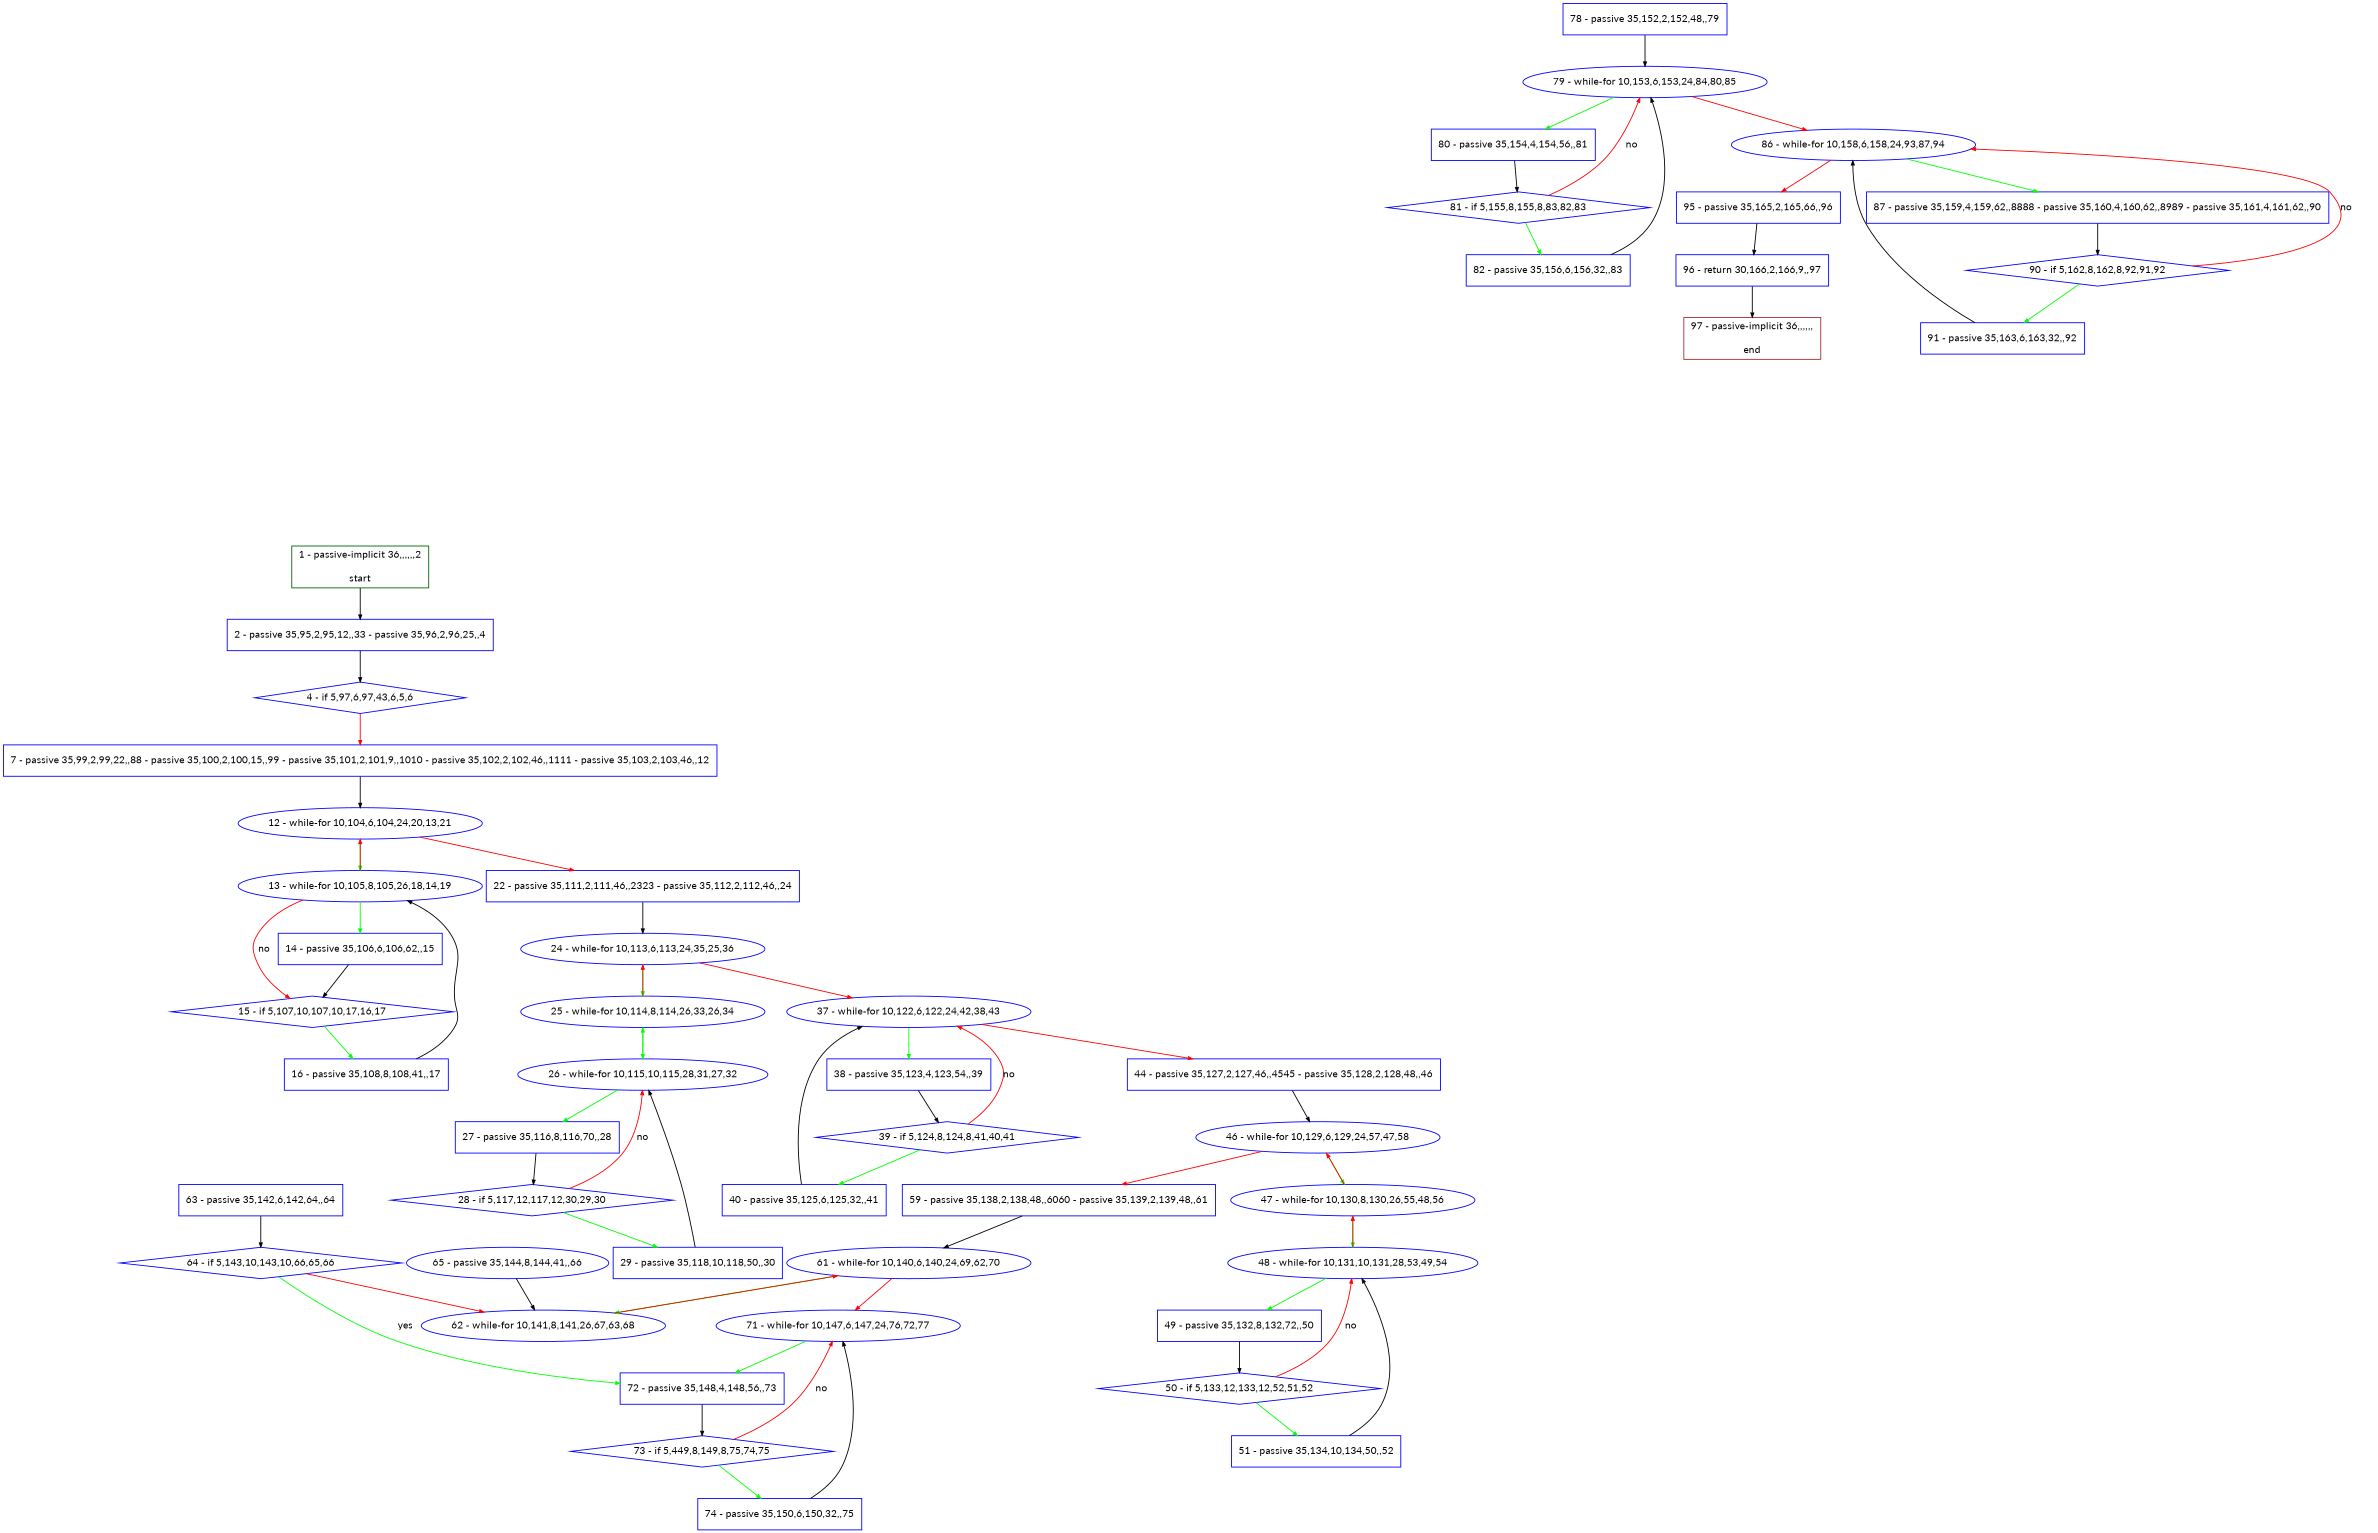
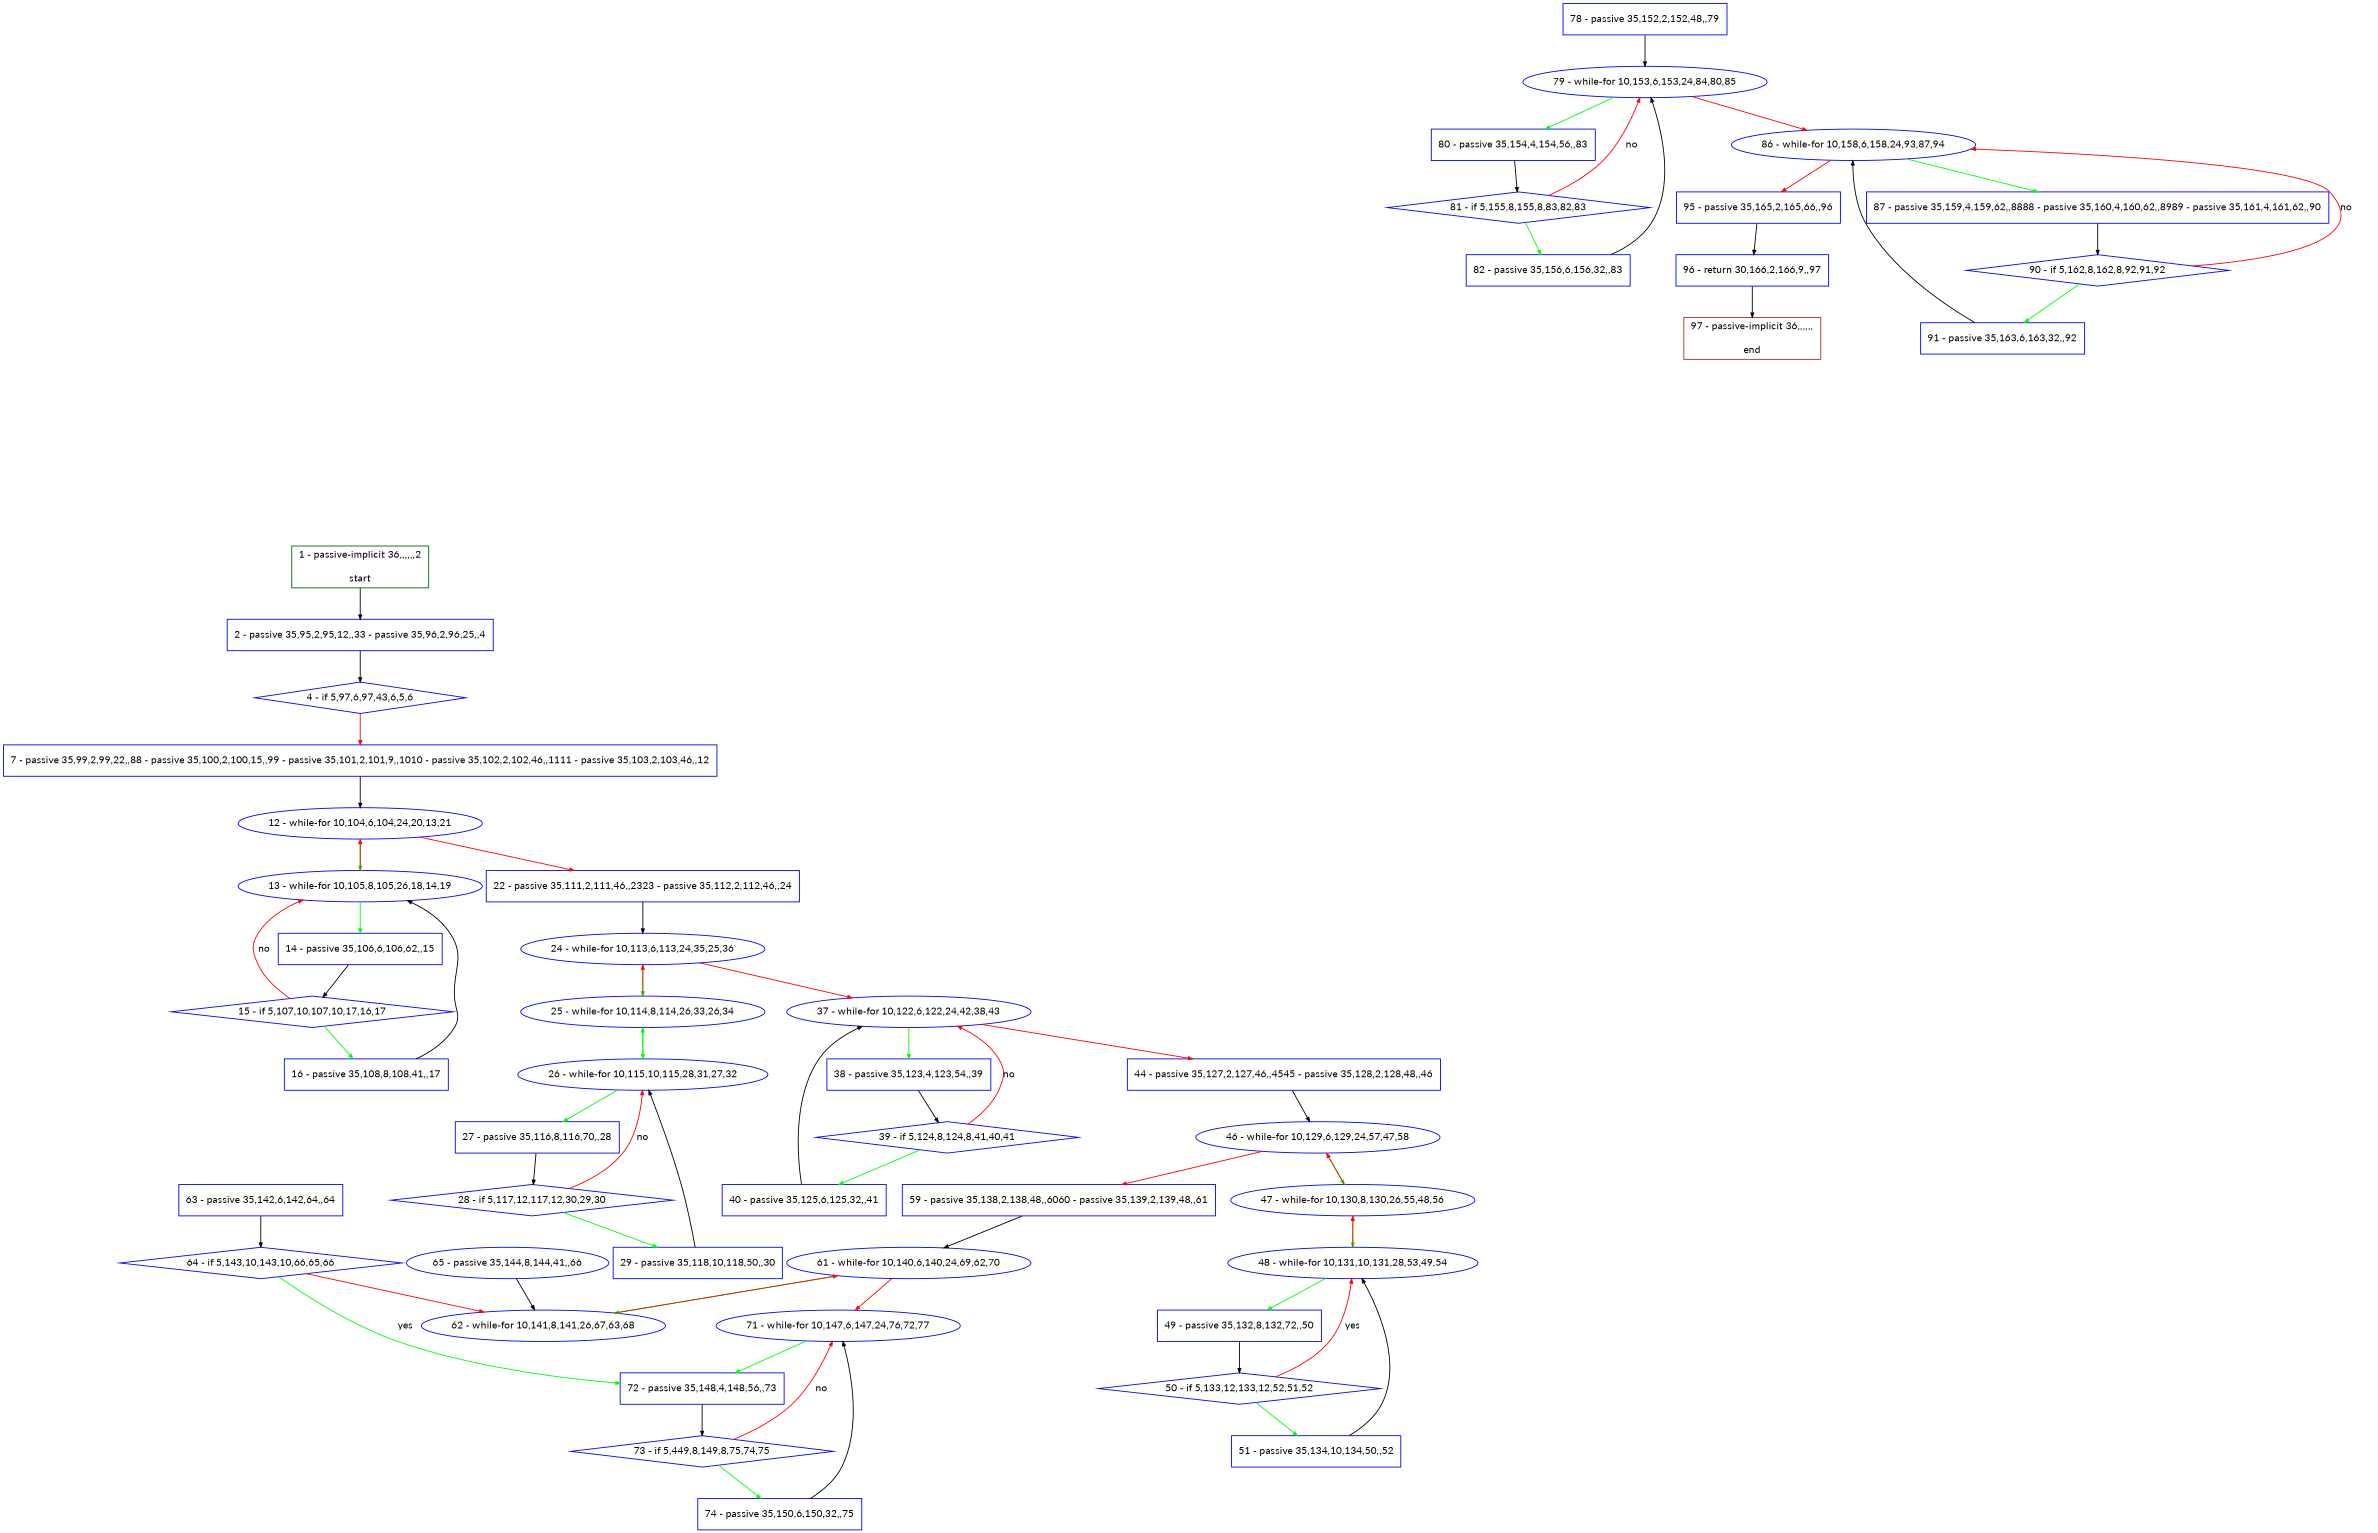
node "80 - passive 35,154,4,154,56,,81": label "80 - passive 35,154,4,154,56,,81" -> "80 - passive 35,154,4,154,56,,83"
edge "13 - while-for 10,105,8,105,26,18,14,19" -> "15 - if 5,107,10,107,10,17,16,17": reversed
edge "50 - if 5,133,12,133,12,52,51,52" -> "48 - while-for 10,131,10,131,28,53,49,54": label "no" -> "yes"
